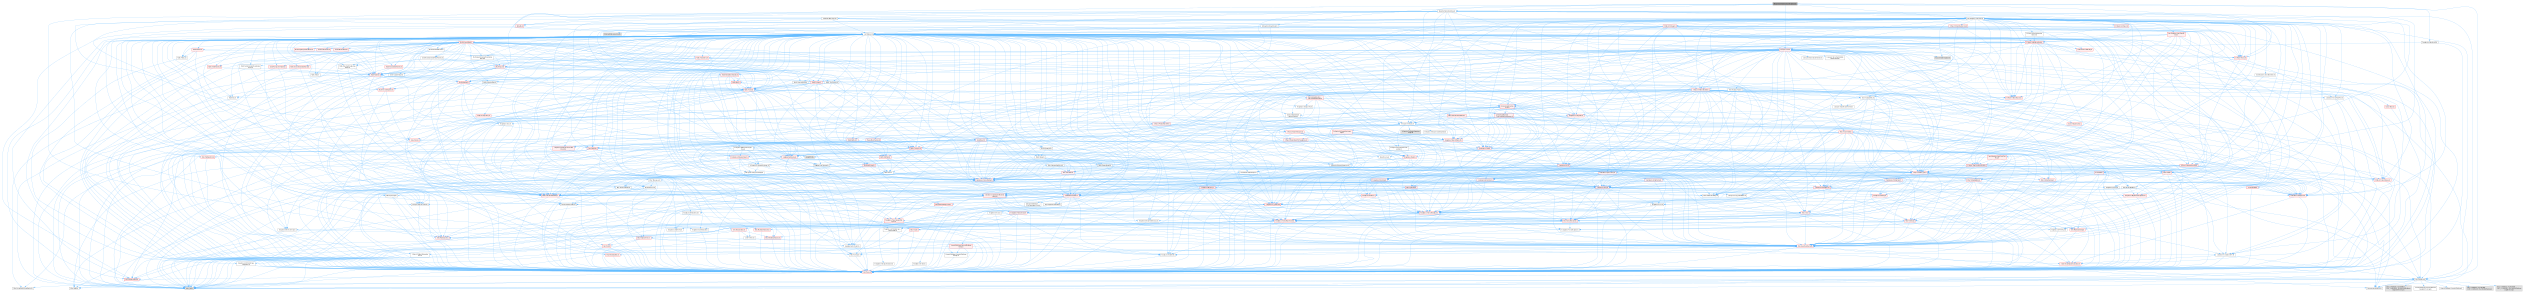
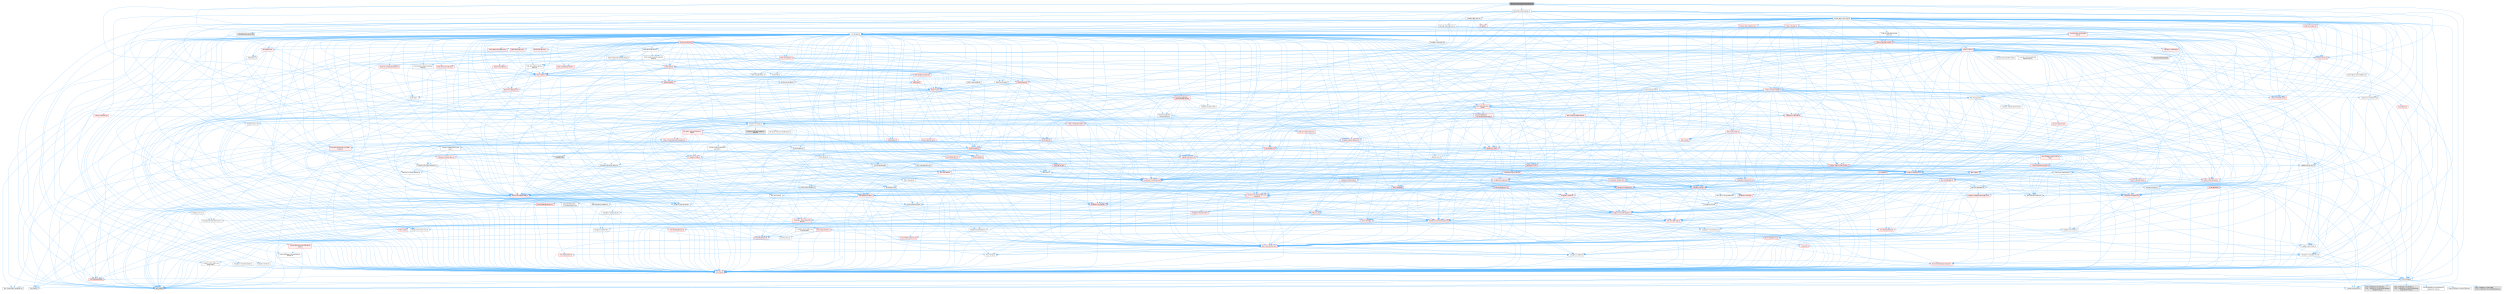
node "UObject/UObjectHierarchy Fwd.h": removed
